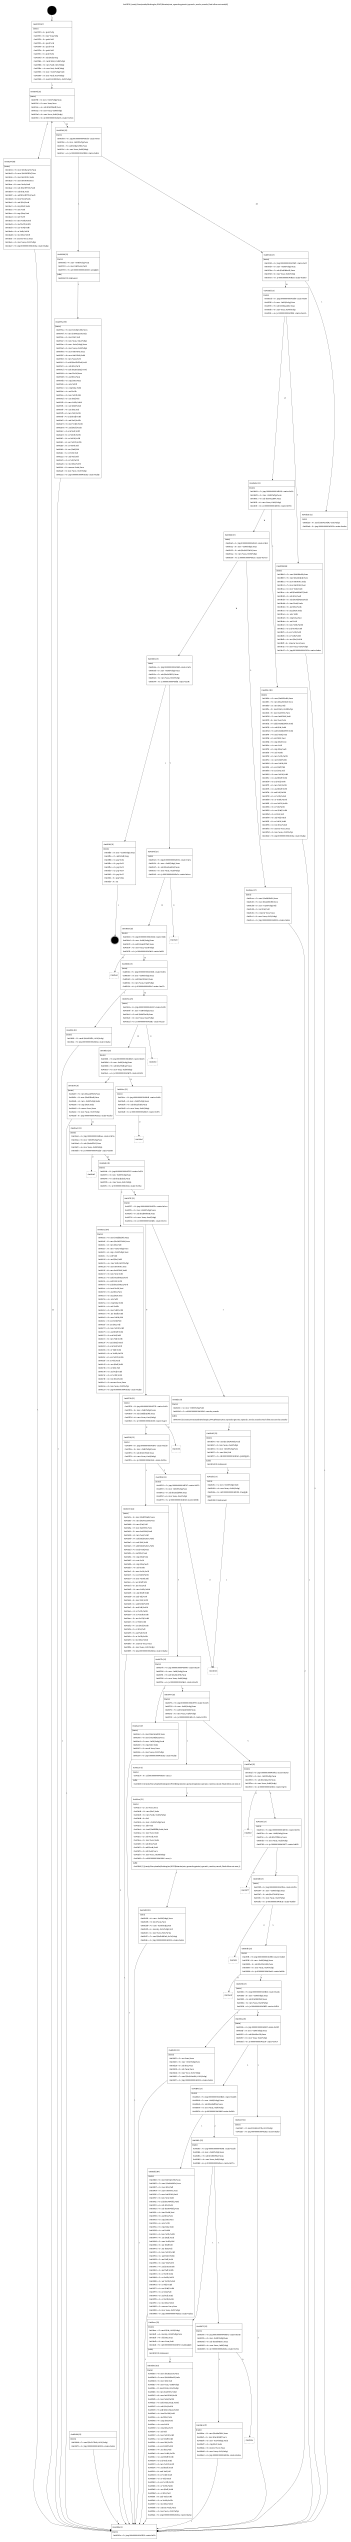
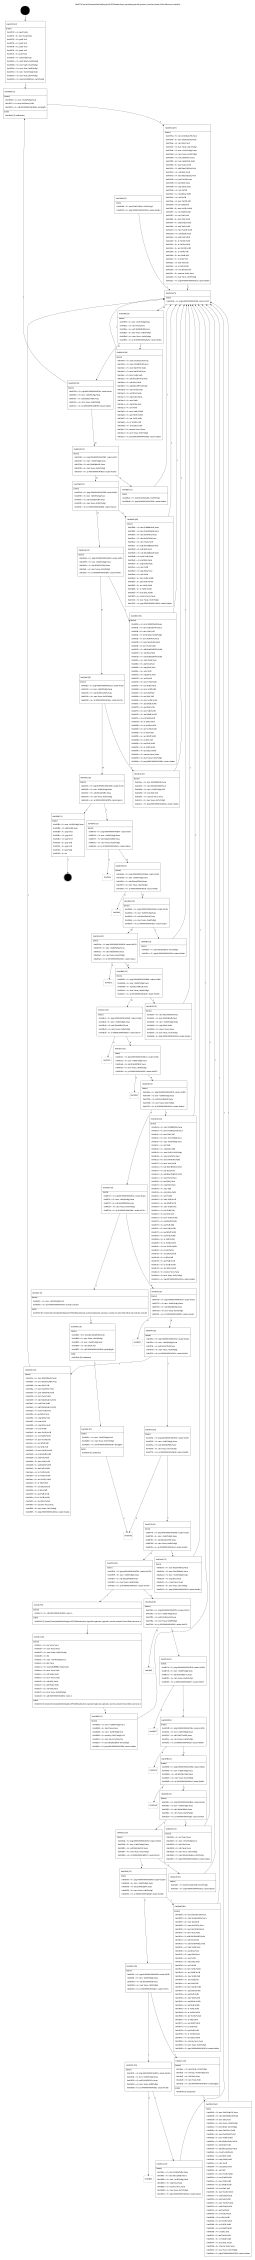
edge "0x401570 [47]" -> "0x40159f [26]": now "0x401570 [47]" -> "0x40198d [13]"
edge "0x401a79 [27]" -> "0x4016e5 [25]": now "0x4016cc [25]" -> "0x4016e5 [25]"
